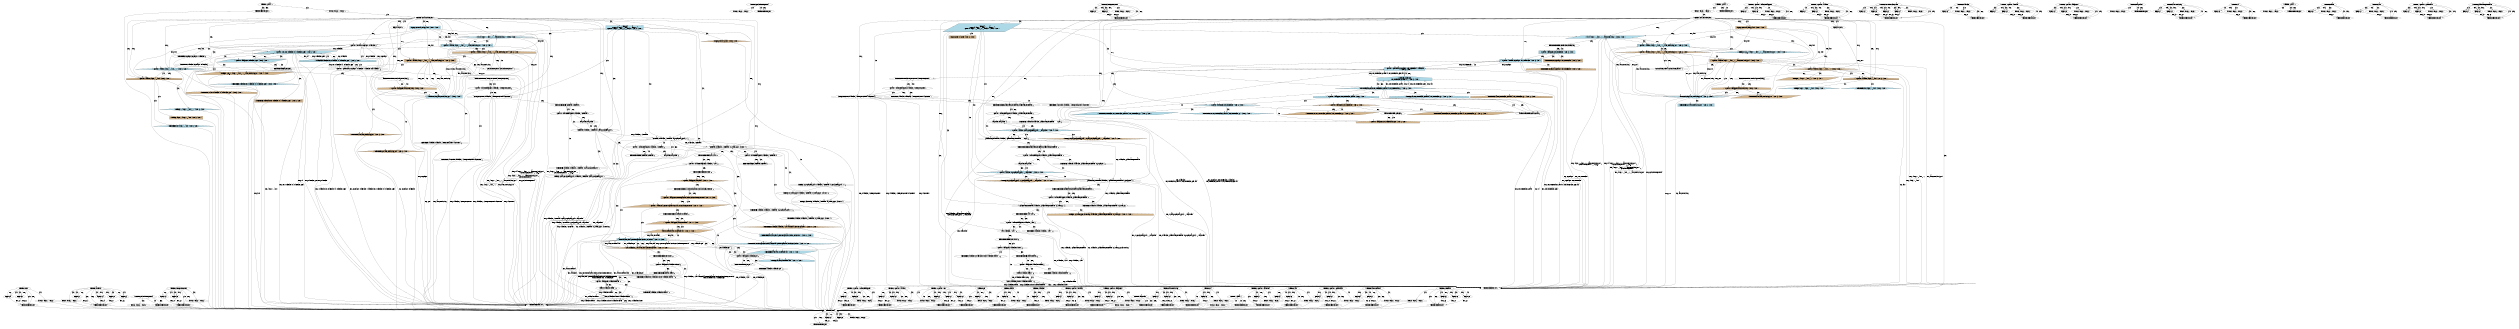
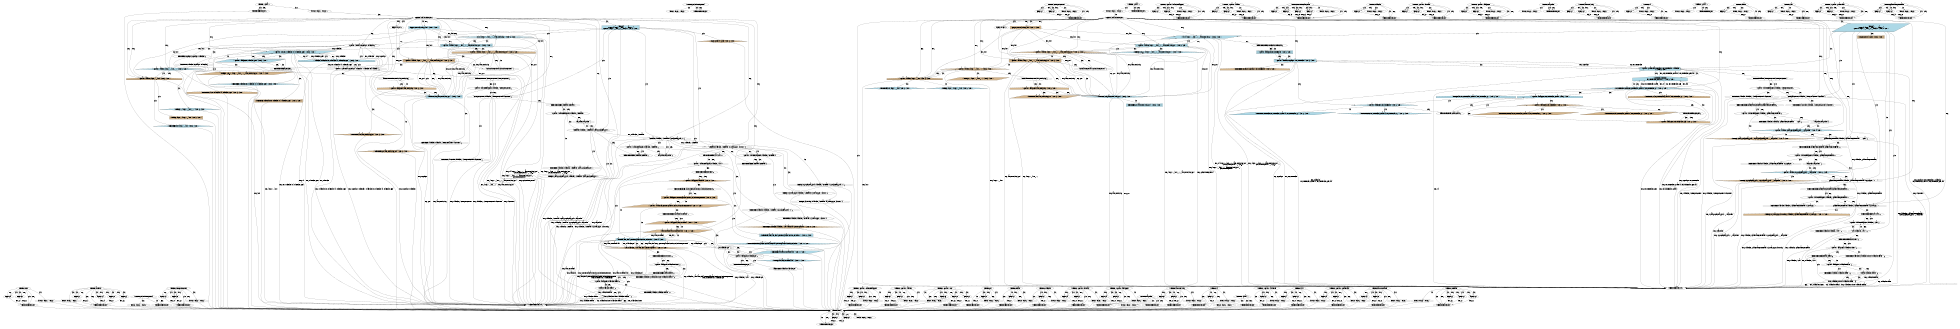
node "<(IDENTIFIER,net,scoped_ptr<net::URLFetcher)<SUB>5</SUB>>": removed
node "<(LITERAL,this,base::Unretained(this))<SUB>11</SUB>>": shape house -> diamond
